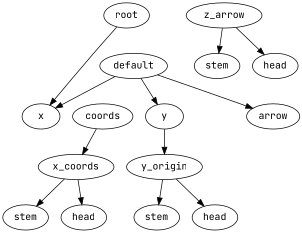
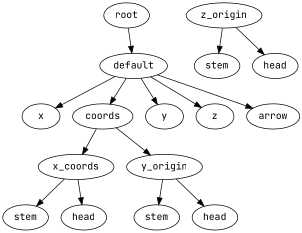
node "z_arrow": label "z_arrow" -> "z_origin"
edge "root" -> "x": now "root" -> "default"
edge "default" -> "coords": added
node "z": added
edge "y" -> "y_origin": now "coords" -> "y_origin"
